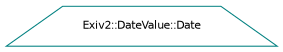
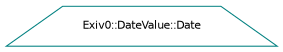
node "Exiv2::DateValue::Date": label "Exiv2::DateValue::Date" -> "Exiv0::DateValue::Date"
